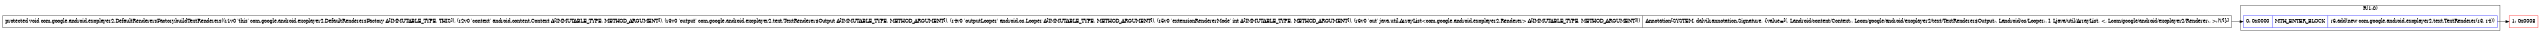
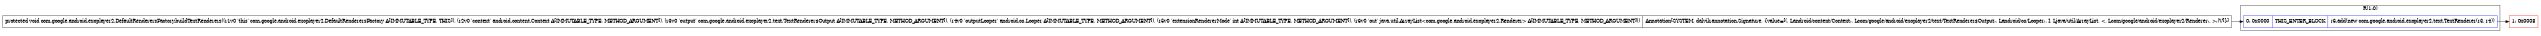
node "0: 0x0000": text "MTH_ENTER_BLOCK" -> "THIS_ENTER_BLOCK"
